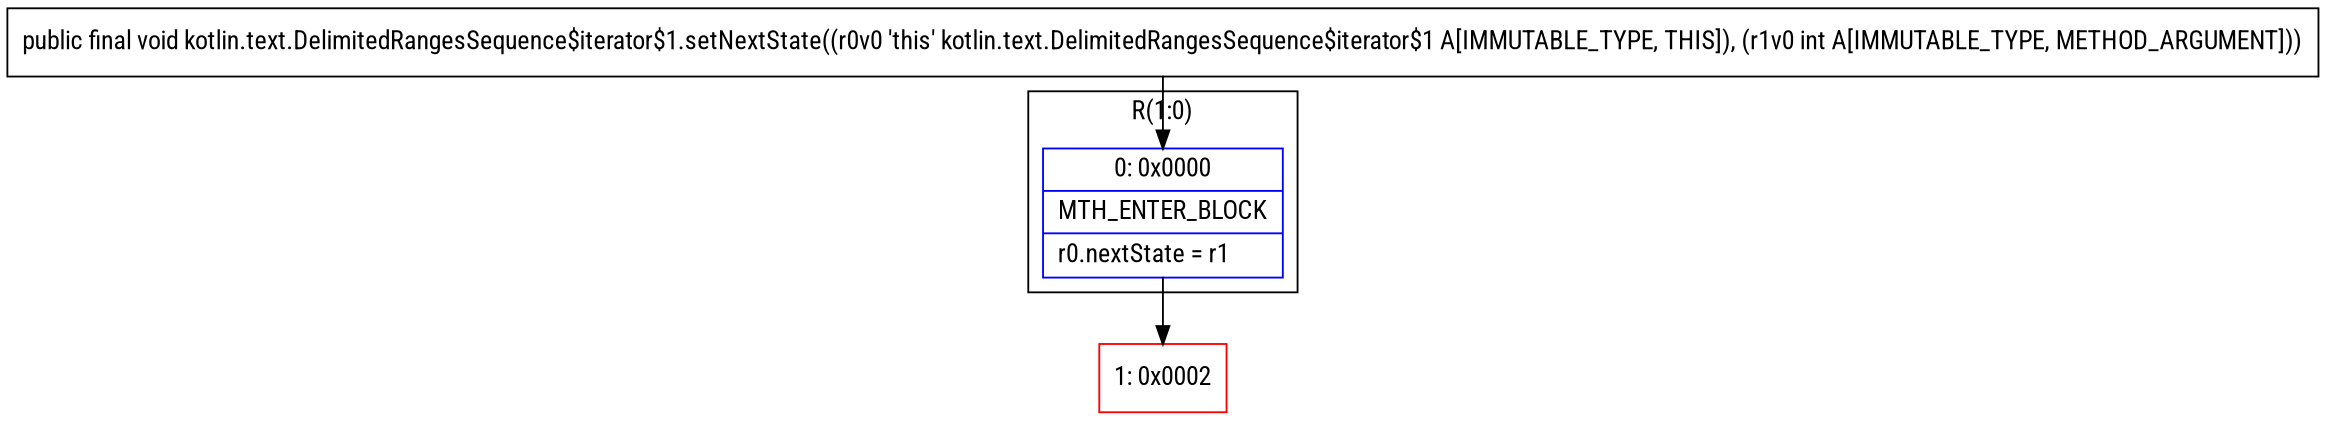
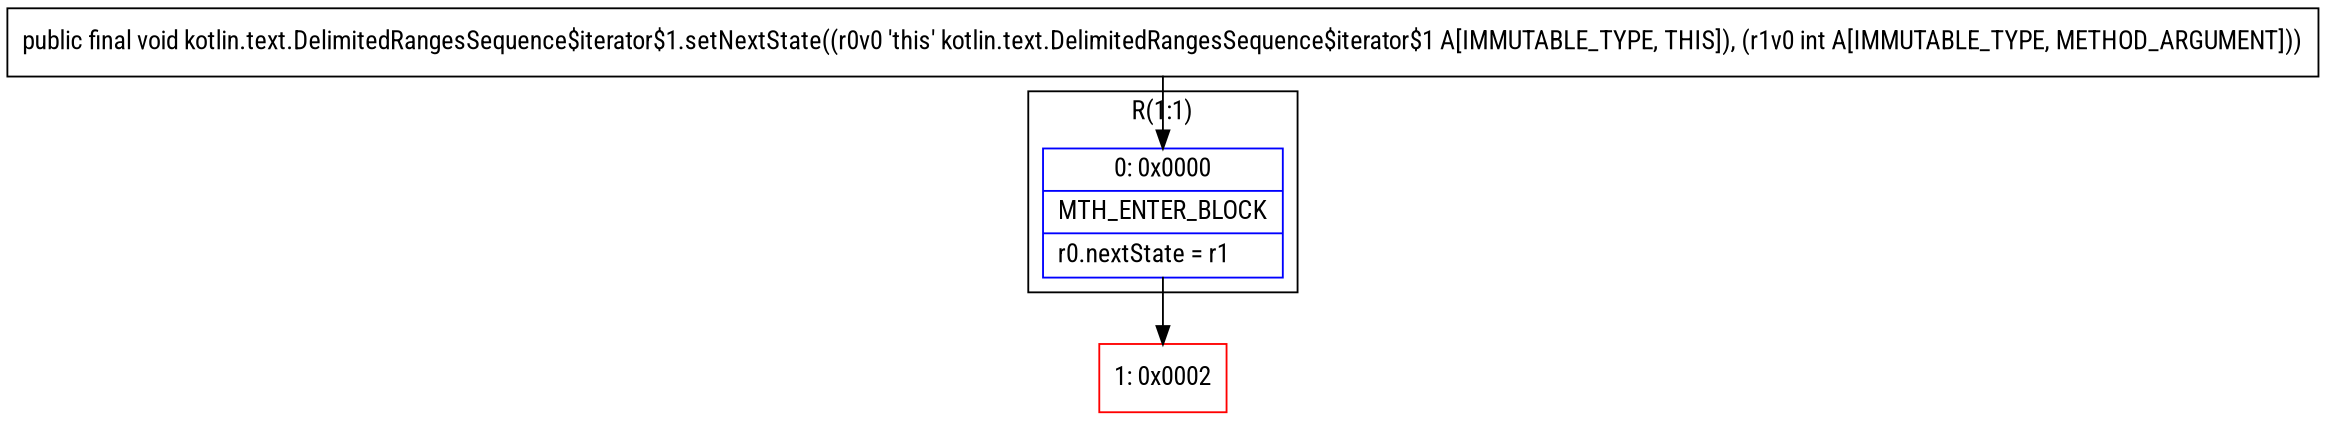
cluster "R(1:0)": label "R(1:0)" -> "R(1:1)"
